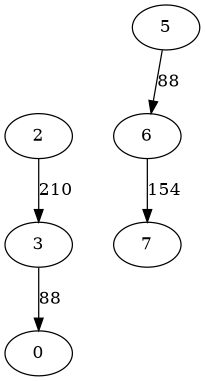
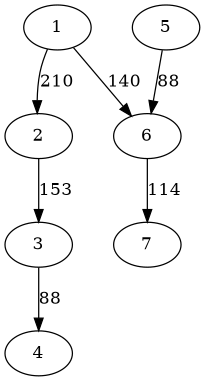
node "1": added
edge "2" -> "3": label "210" -> "153"
edge "6" -> "7": label "154" -> "114"
node "0": label "0" -> "4"
